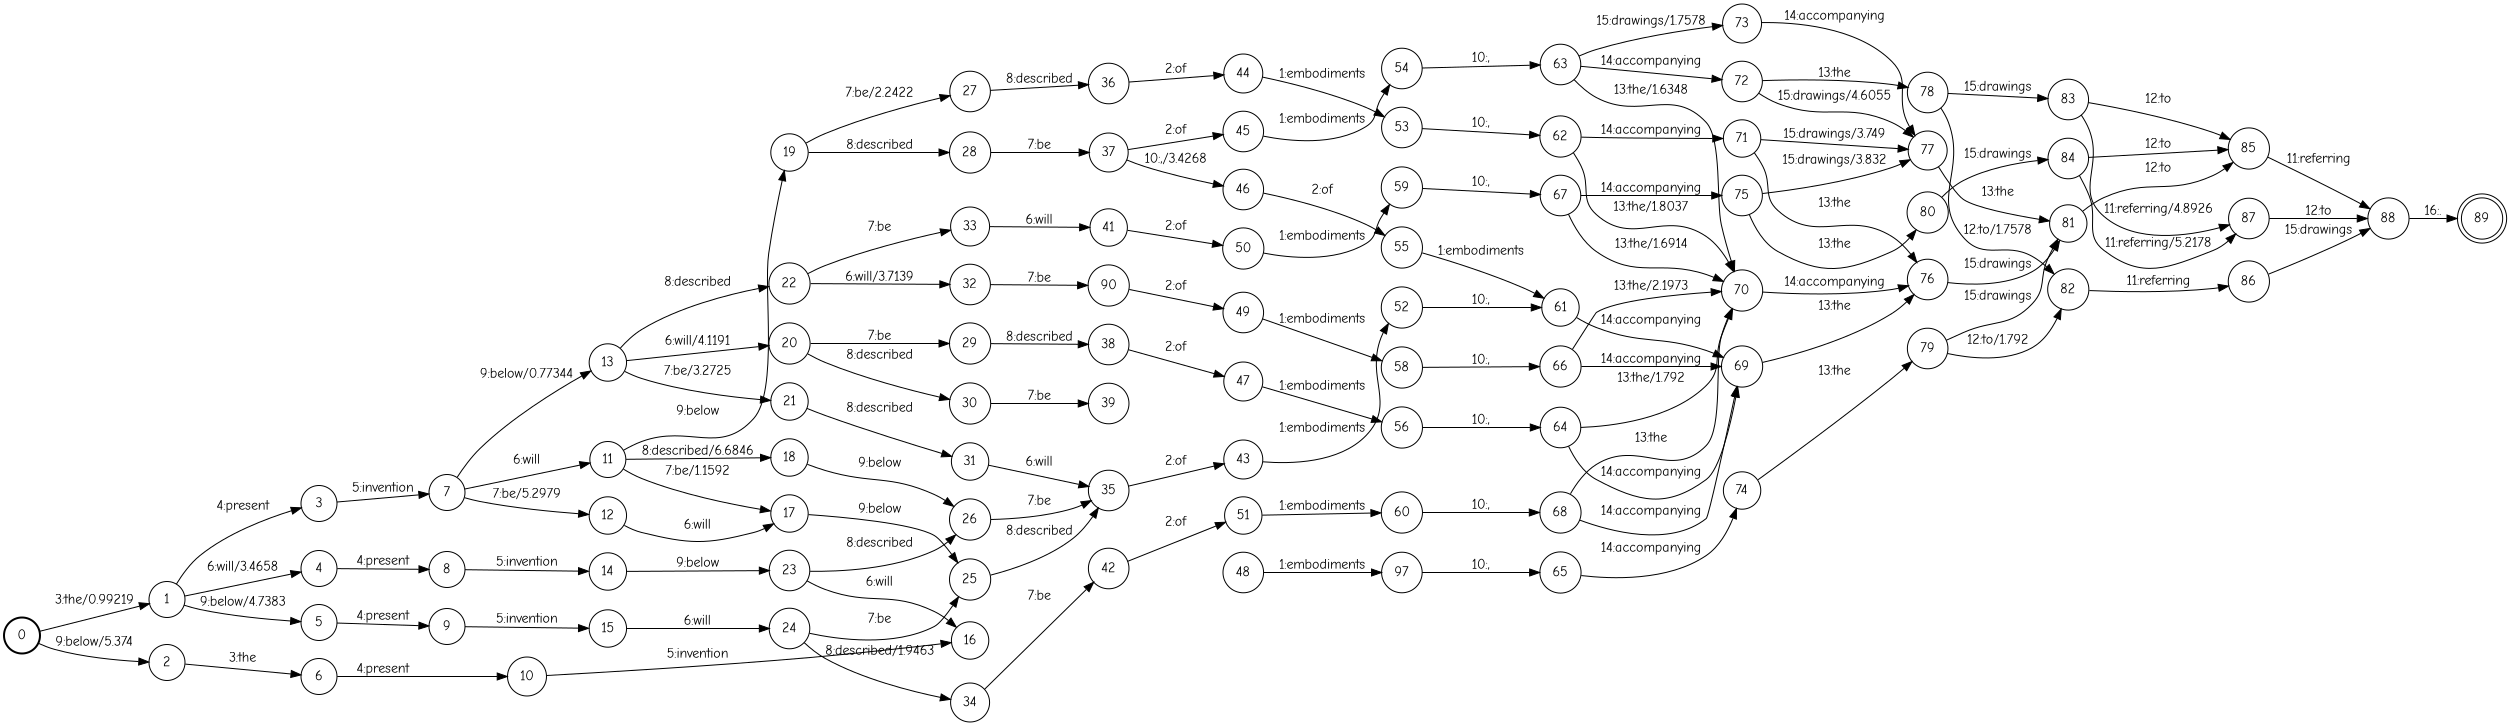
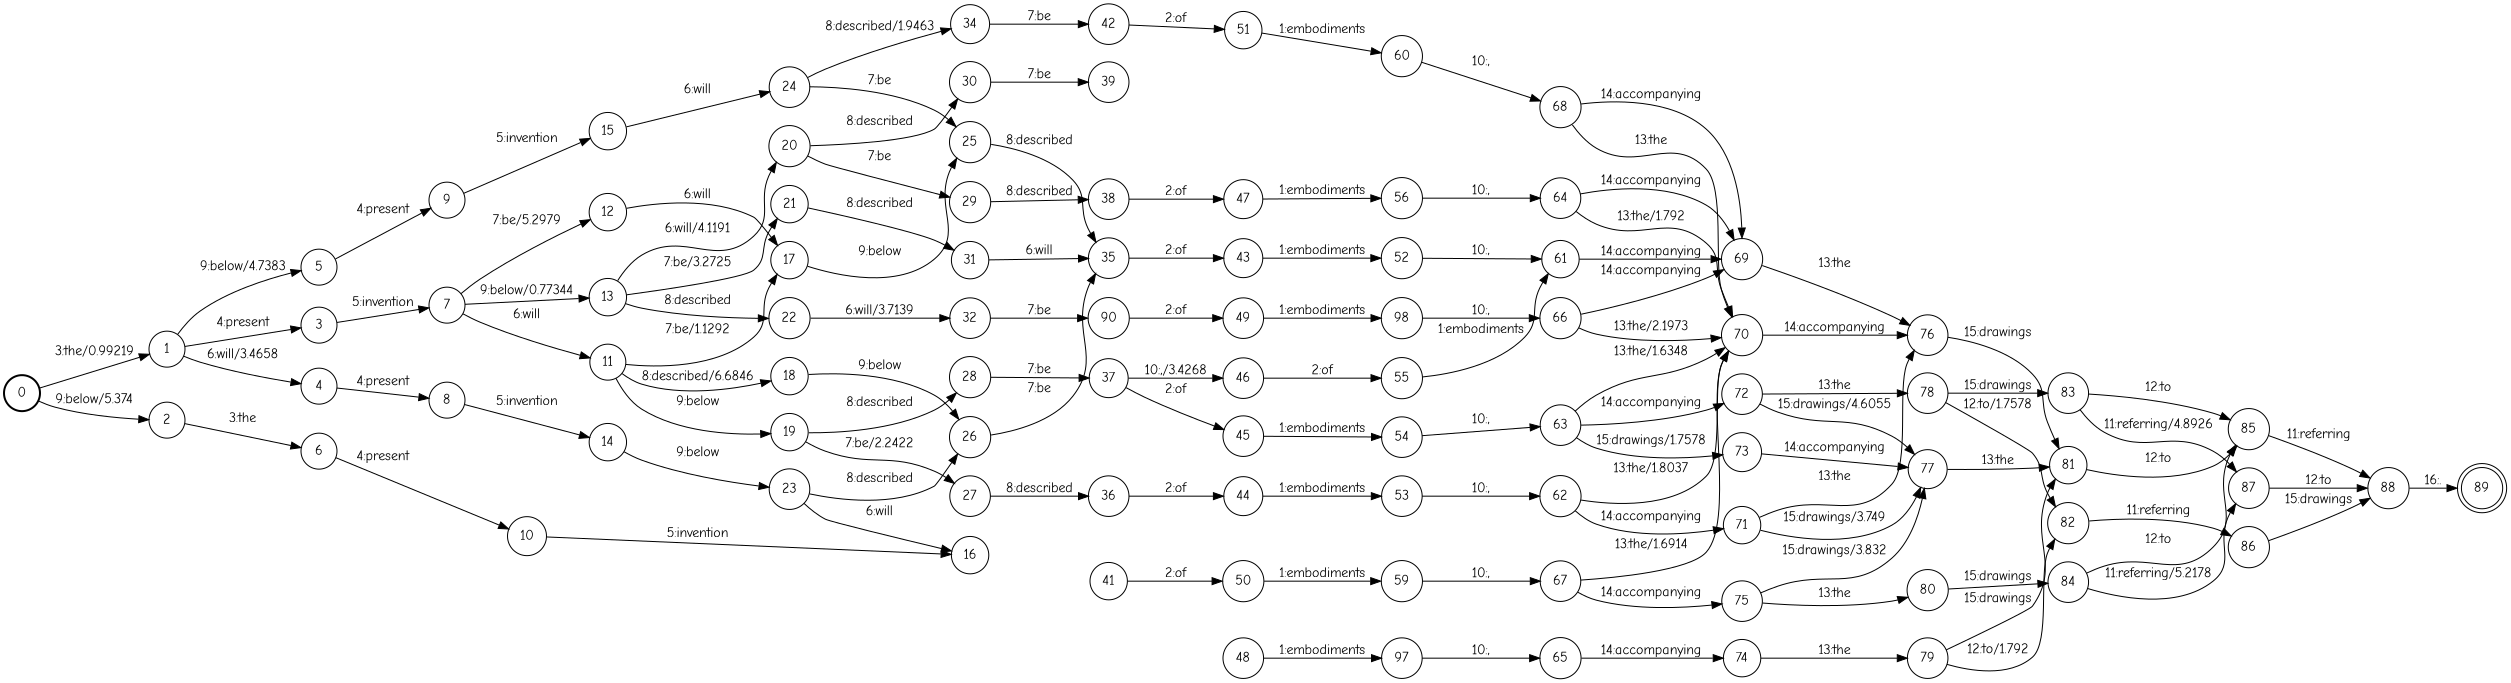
node "33": removed
node "58": label "58" -> "98"
edge "11" -> "17": label "7:be/1.1592" -> "7:be/1.1292"
